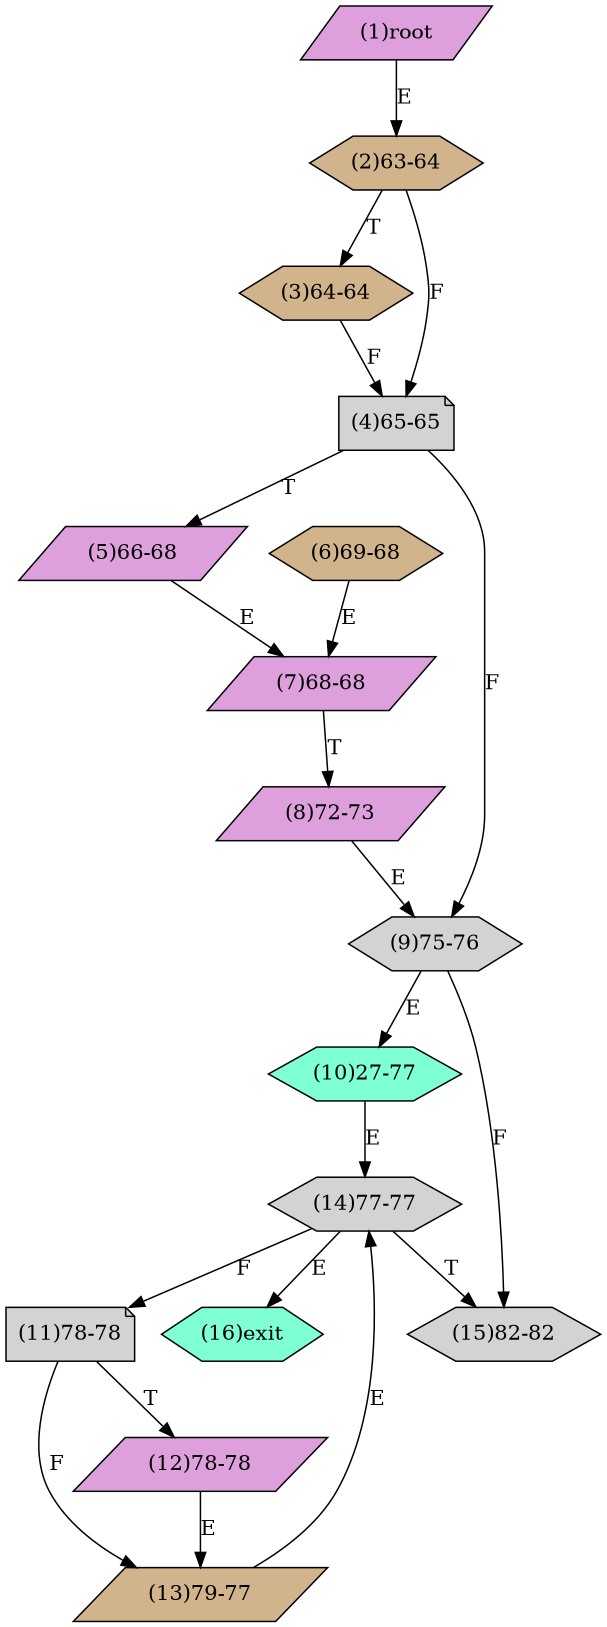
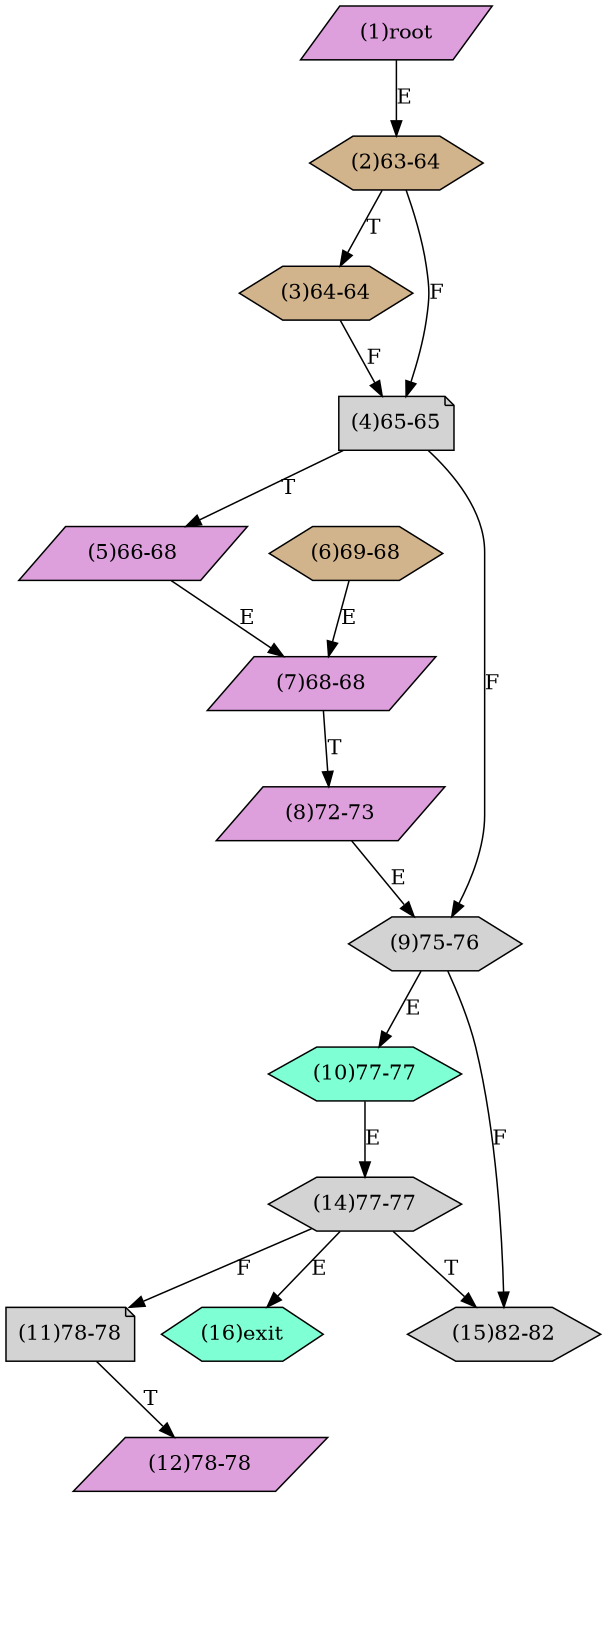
node "(10)27-77": label "(10)27-77" -> "(10)77-77"
node "(13)79-77": removed
